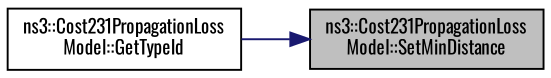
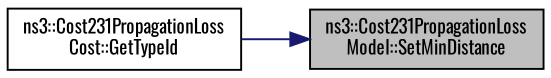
node "ns3::Cost231PropagationLoss Model::GetTypeId": label "ns3::Cost231PropagationLoss Model::GetTypeId" -> "ns3::Cost231PropagationLoss Cost::GetTypeId"
